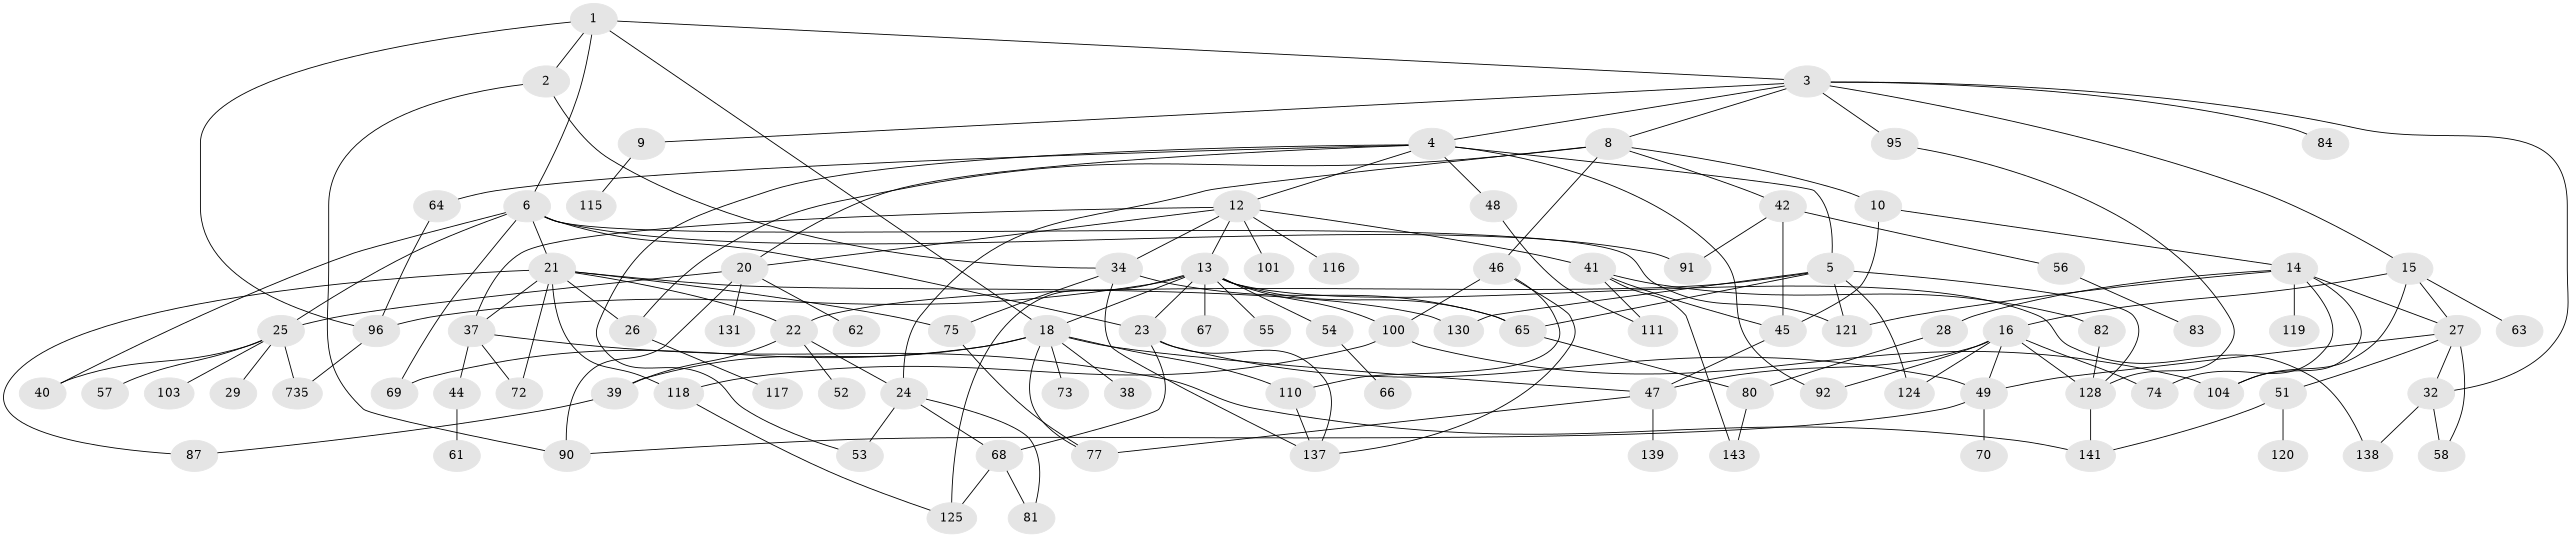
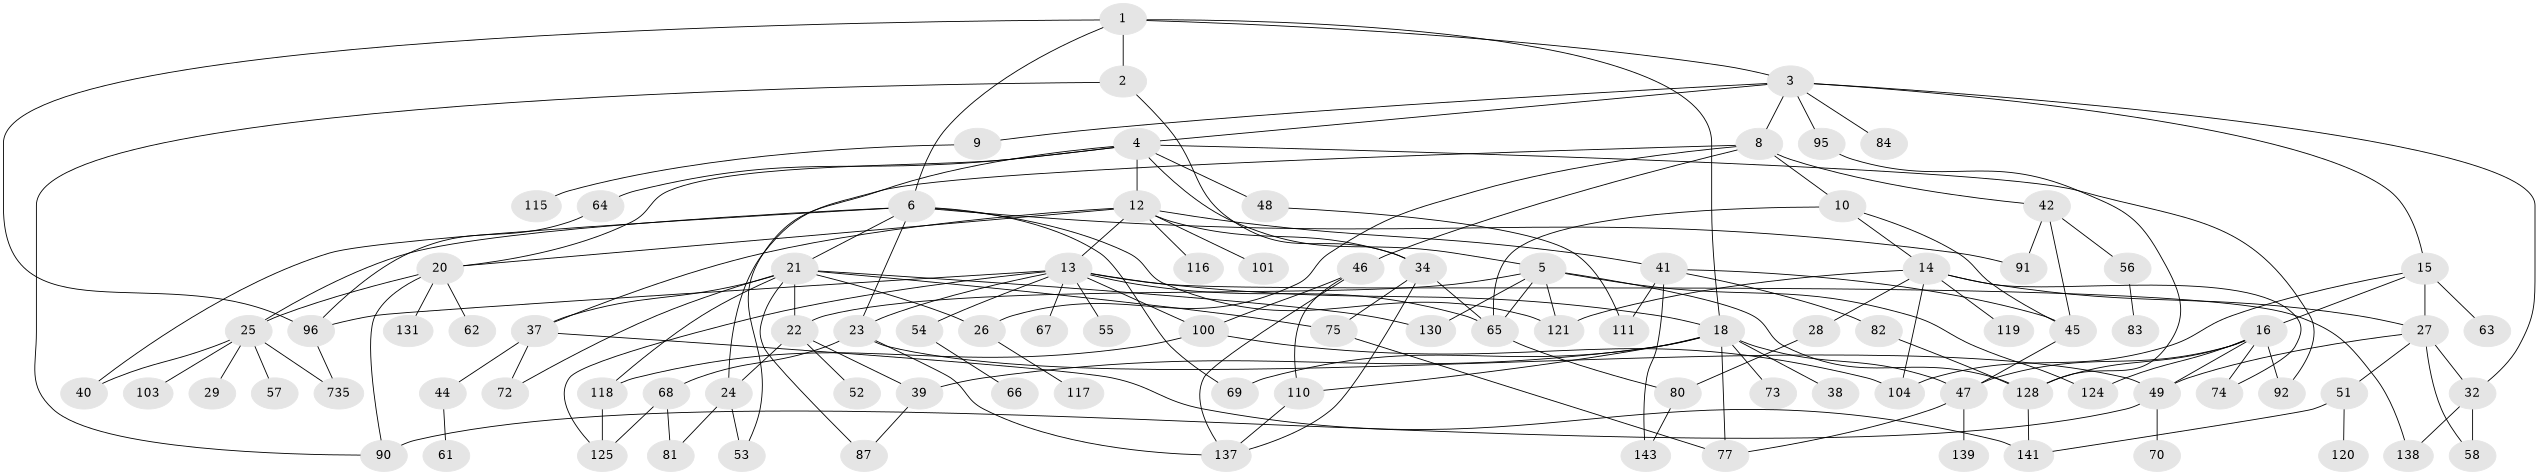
edge "10" -- "65": added
edge "24" -- "68": removed
